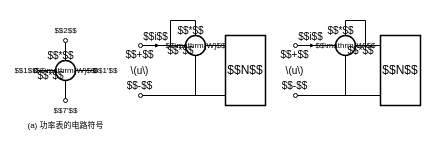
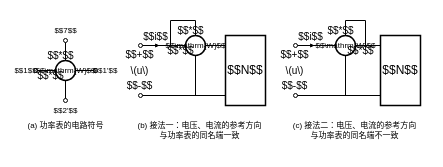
node "$$2$$": label "$$2$$" -> "$$7$$"
node "$$7'$$": label "$$7'$$" -> "$$2'$$"
node "(b) 接法一：电压、电流的参考方向 与功率表的同名端一致": added
node "(c) 接法二：电压、电流的参考方向 与功率表的同名端不一致": added
